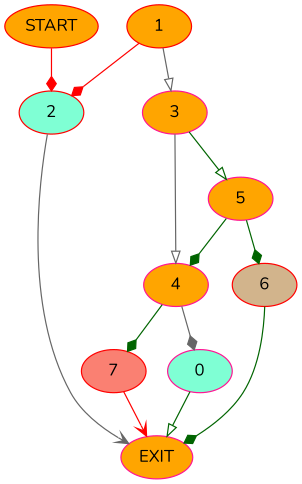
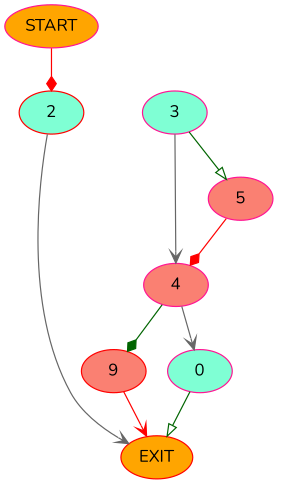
node "START": color red -> deeppink
node "1": removed
node "3": fillcolor orange -> aquamarine
edge "3" -> "4": arrowhead onormal -> vee
node "5": fillcolor orange -> salmon
edge "5" -> "4": color darkgreen -> red
node "4": fillcolor orange -> salmon
node "6": removed
edge "4" -> "0": arrowhead diamond -> vee
node "7": label "7" -> "9"
node "EXIT": color deeppink -> red
